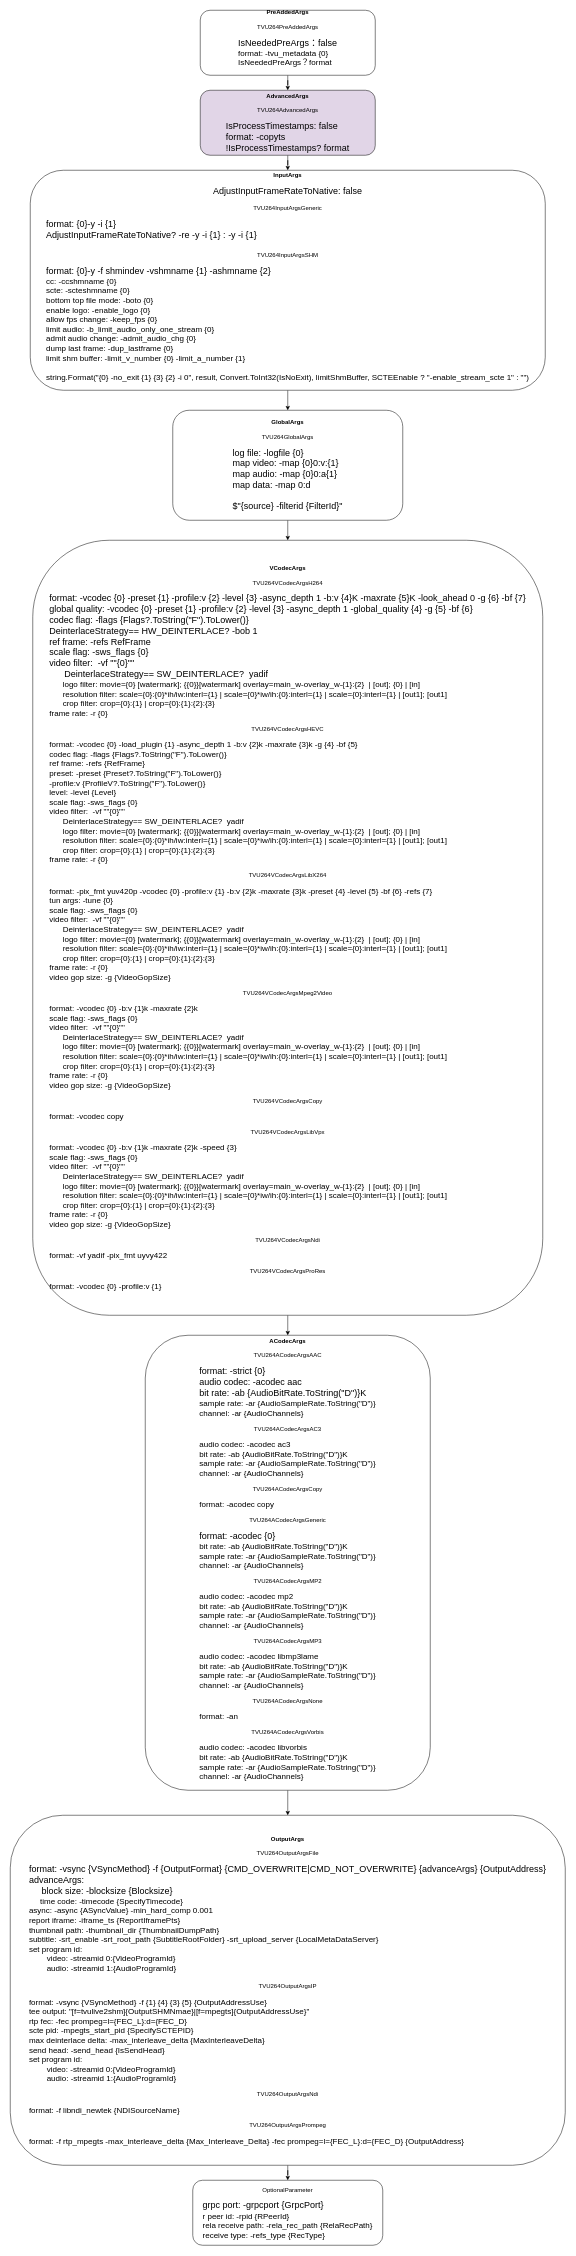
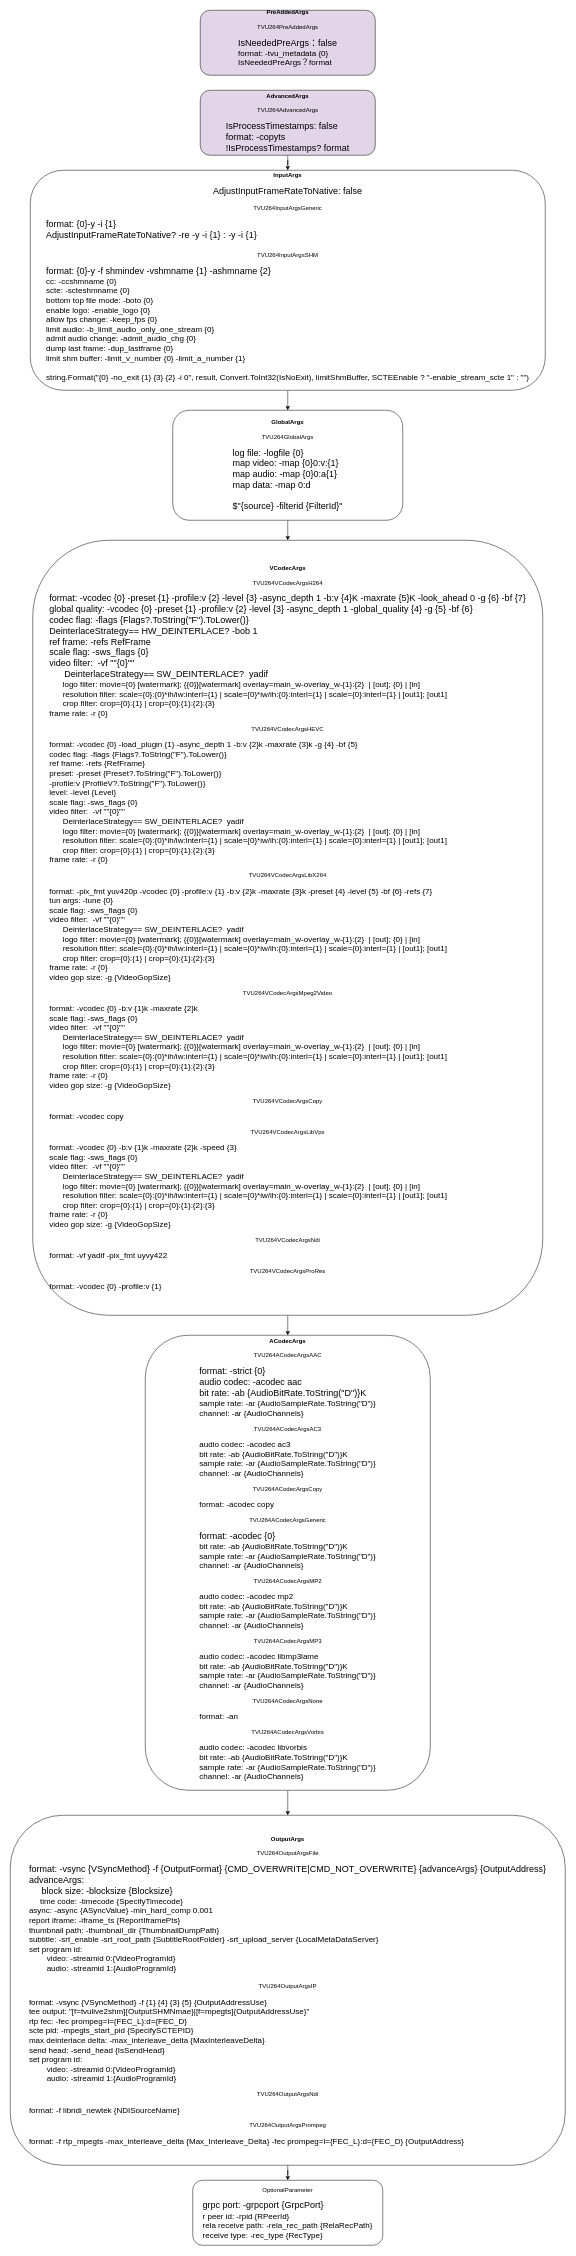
node "PreAddedArgs TVU264PreAddedArgs IsNeededPreArgs：false format: -tvu_metadata {0} IsNeededPreArgs？format": fillcolor #ffffff -> #e1d5e7
edge "PreAddedArgs TVU264PreAddedArgs IsNeededPreArgs：false format: -tvu_metadata {0} IsNeededPreArgs？format" -> "AdvancedArgs TVU264AdvancedArgs IsProcessTimestamps: false format: -copyts !IsProcessTimestamps? format": removed
node "OptionalParameter grpc port: -grpcport {GrpcPort} r peer id: -rpid {RPeerId} rela receive path: -rela_rec_path {RelaRecPath} receive type: -refs_type {RecType}": label "OptionalParameter grpc port: -grpcport {GrpcPort} r peer id: -rpid {RPeerId} rela receive path: -rela_rec_path {RelaRecPath} receive type: -refs_type {RecType}" -> "OptionalParameter grpc port: -grpcport {GrpcPort} r peer id: -rpid {RPeerId} rela receive path: -rela_rec_path {RelaRecPath} receive type: -rec_type {RecType}"
